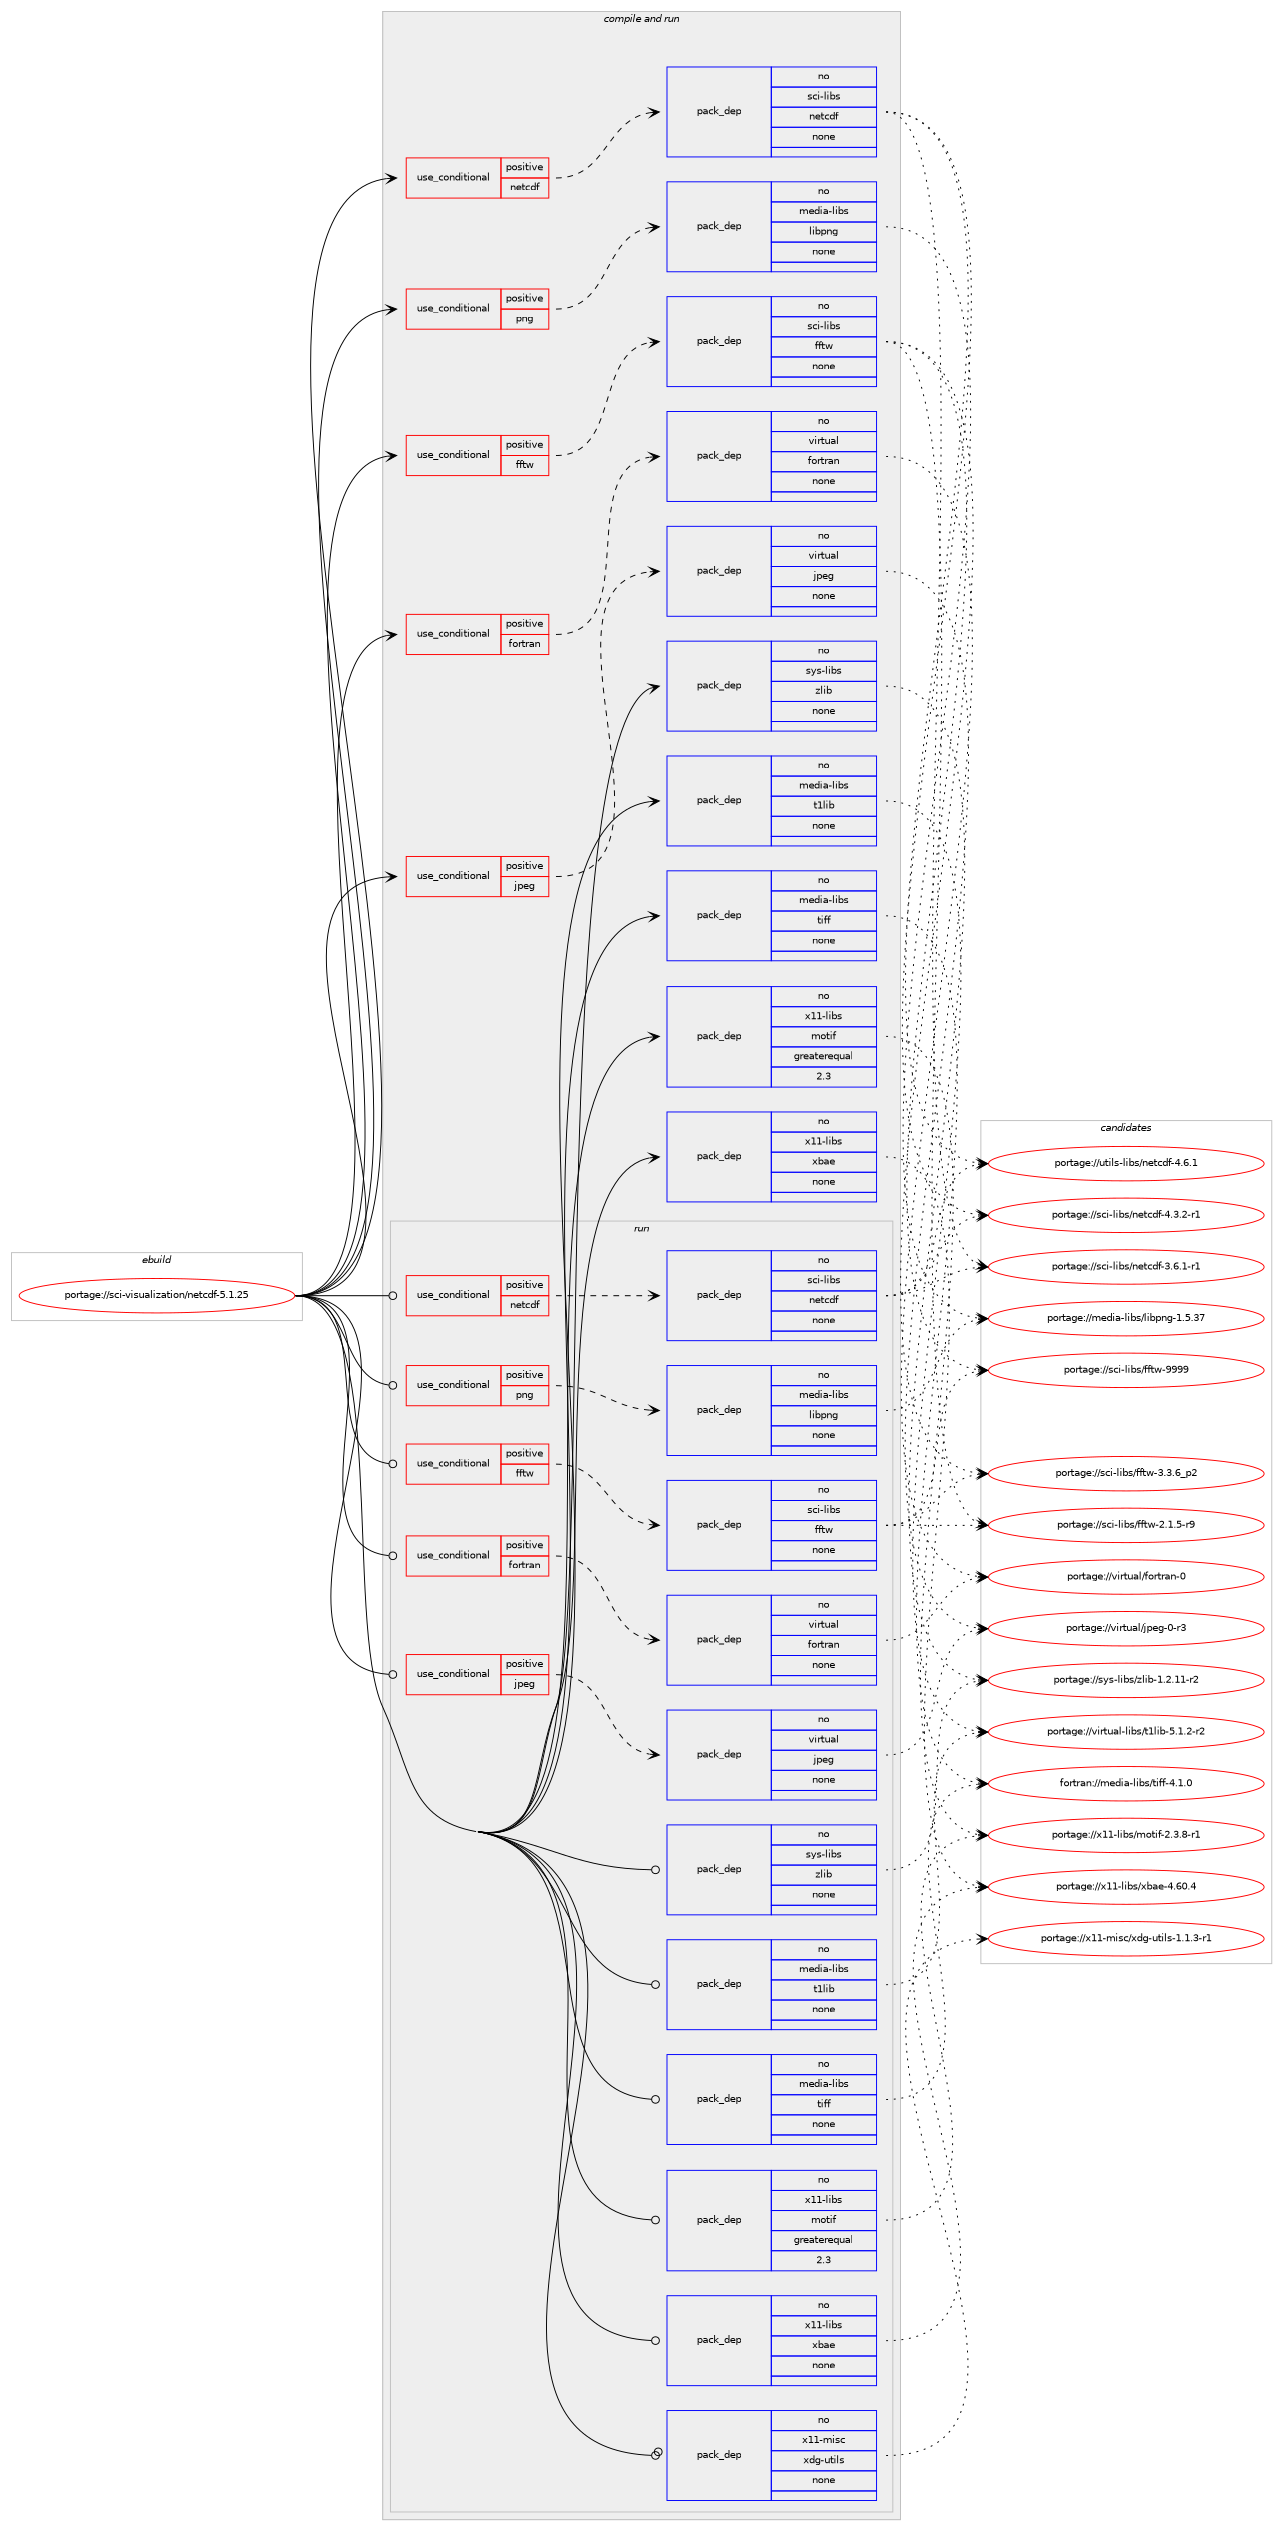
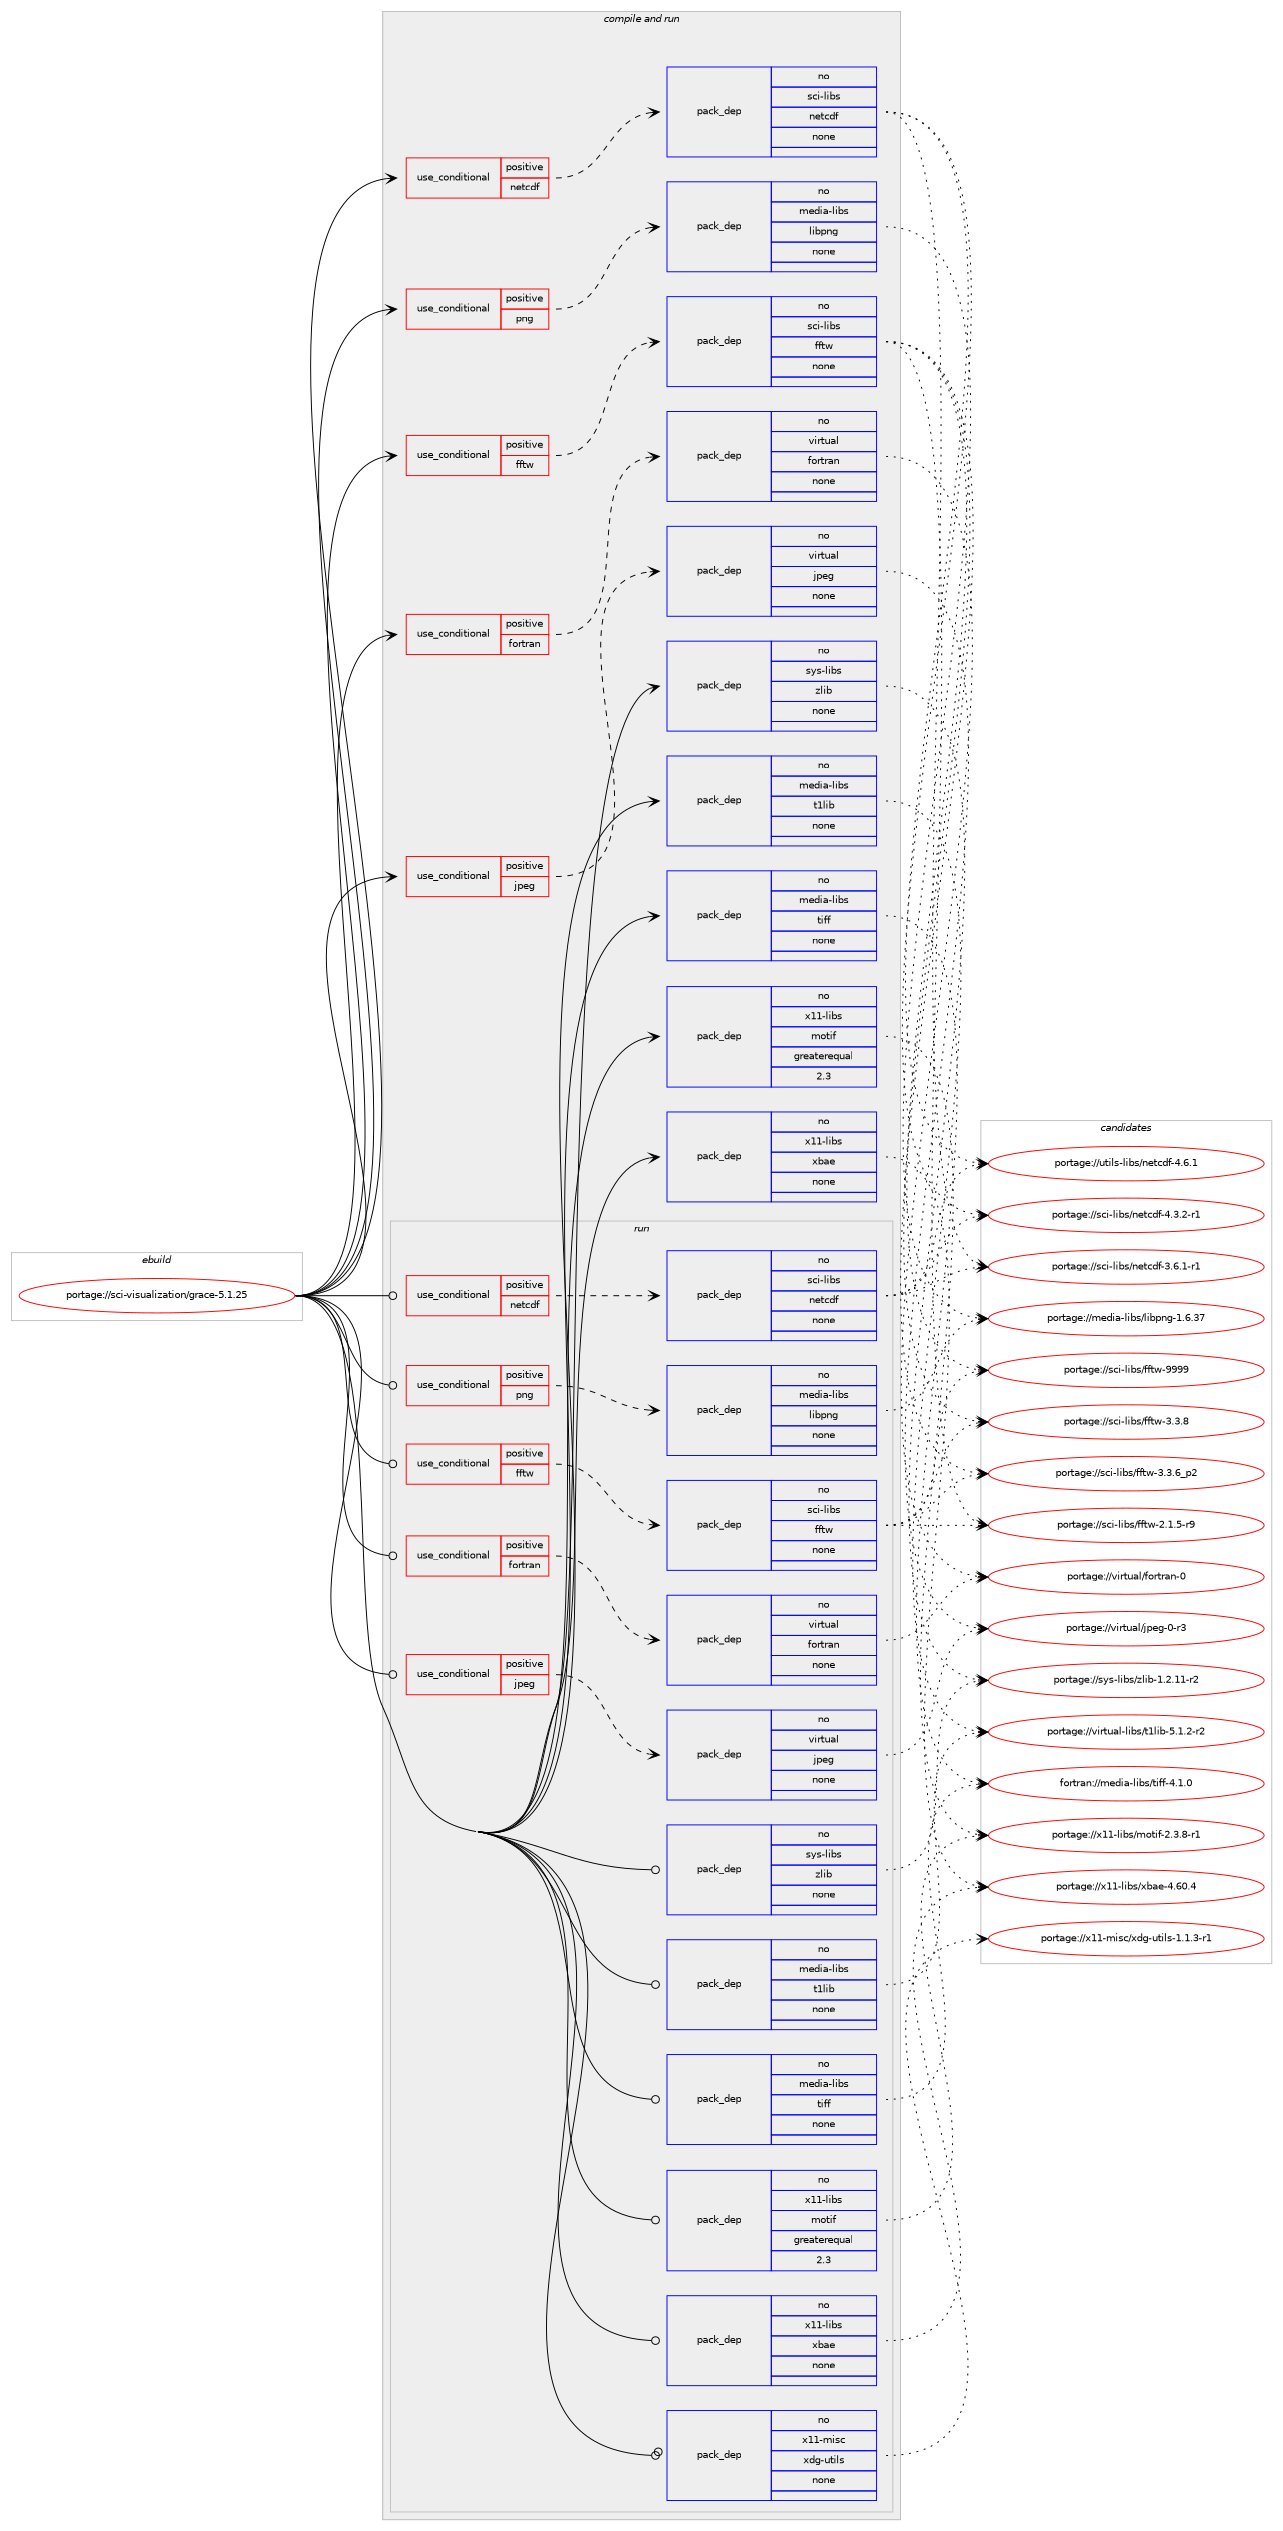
node "portage://sci-visualization/netcdf-5.1.25": label "portage://sci-visualization/netcdf-5.1.25" -> "portage://sci-visualization/grace-5.1.25"
node "portage://media-libs/libpng-1.5.37": label "portage://media-libs/libpng-1.5.37" -> "portage://media-libs/libpng-1.6.37"
node "portage://sci-libs/fftw-3.3.8": added
